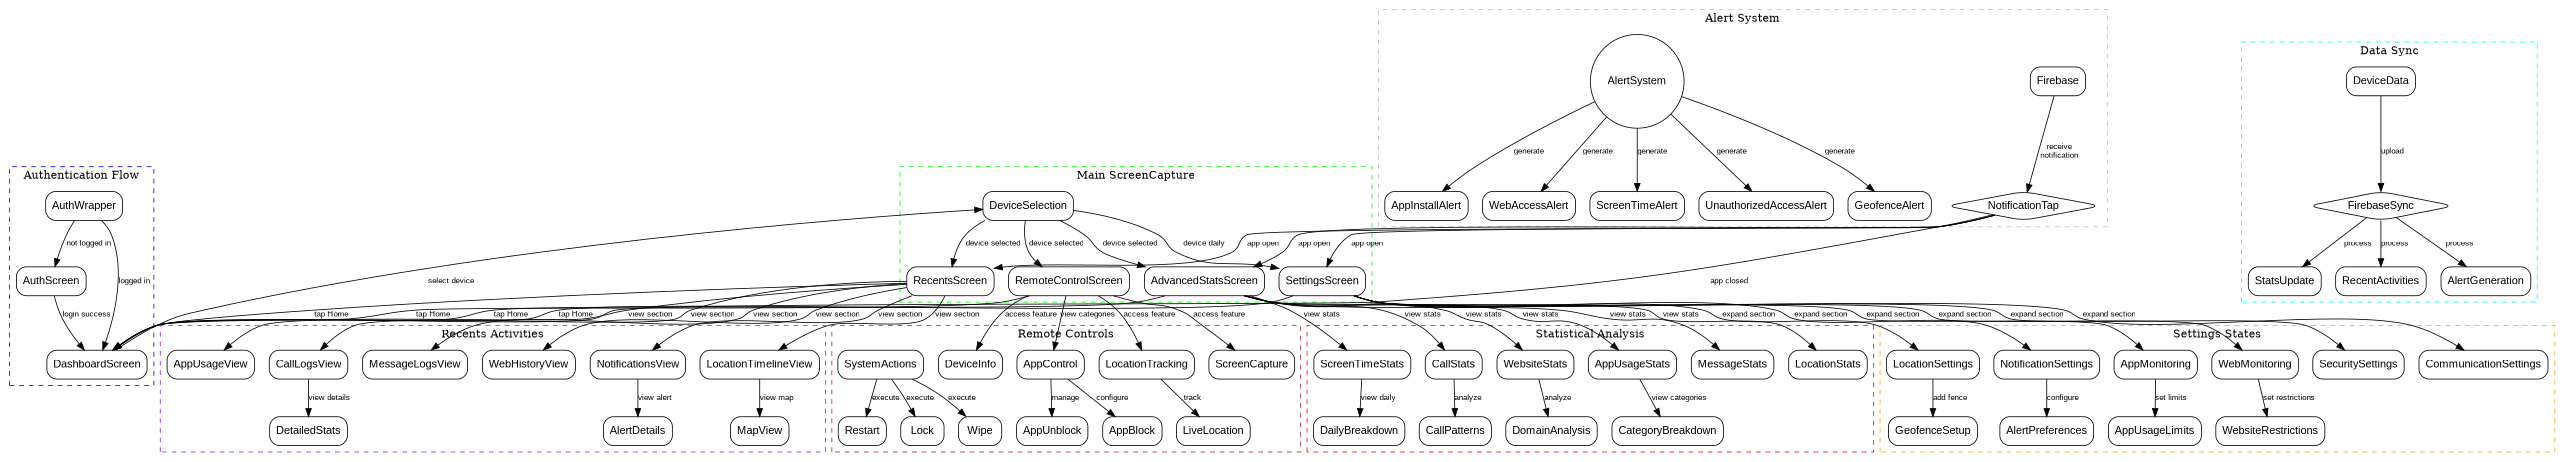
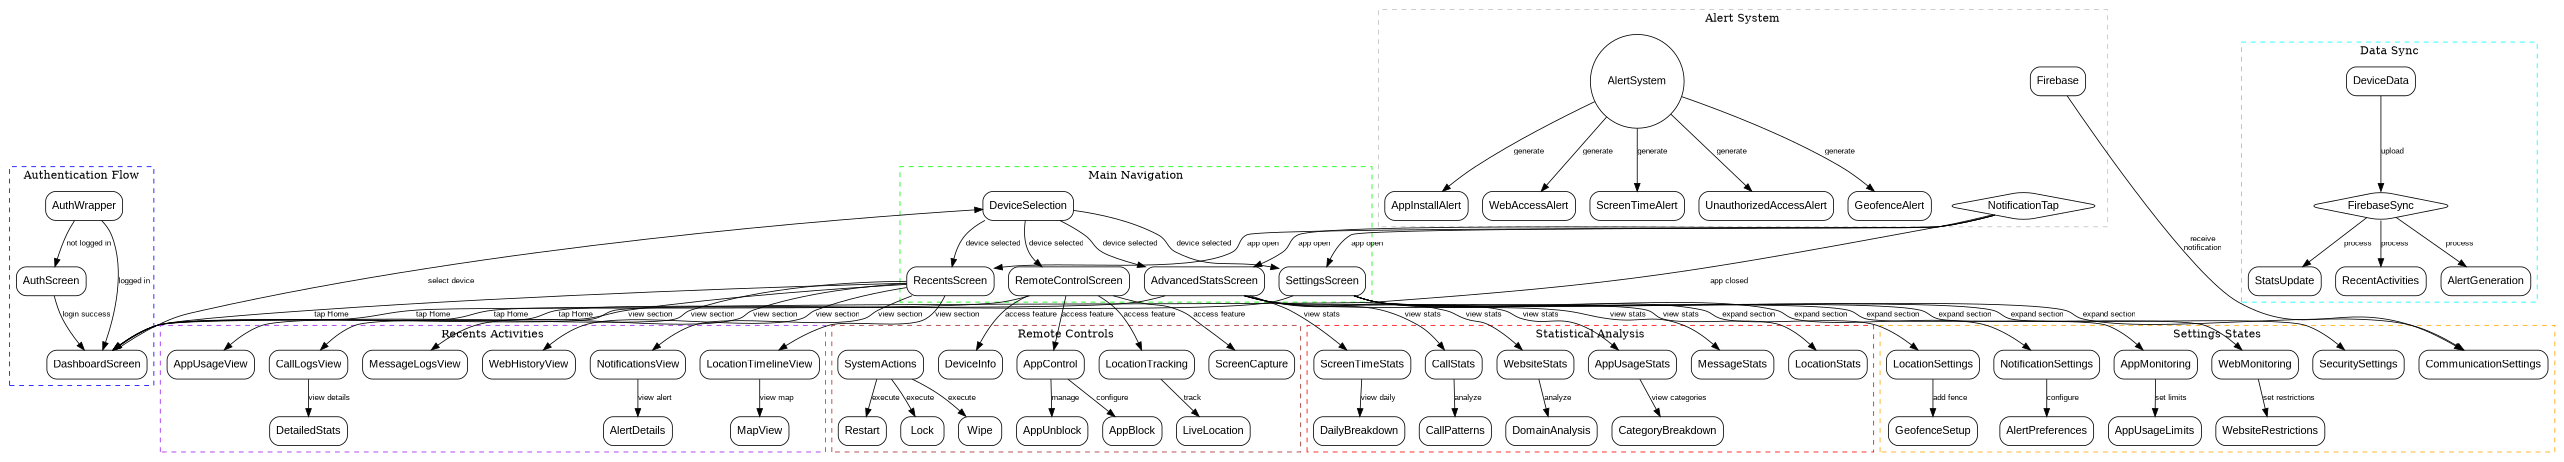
edge "Firebase" -> "NotificationTap": now "Firebase" -> "CommunicationSettings"
cluster "Main ScreenCapture": label "Main ScreenCapture" -> "Main Navigation"
edge "DeviceSelection" -> "SettingsScreen": label "device daily" -> "device selected"
edge "RemoteControlScreen" -> "AppControl": label "view categories" -> "access feature"
